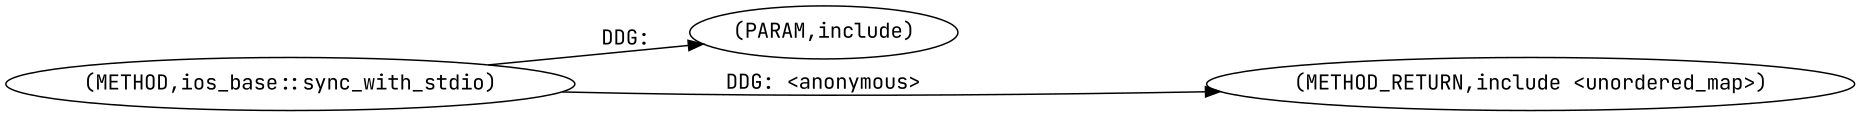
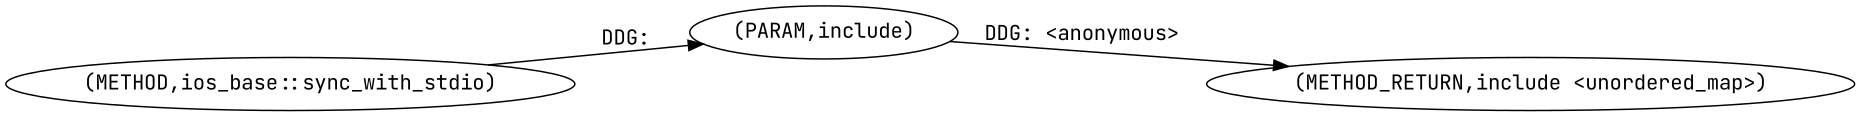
edge "(METHOD,ios_base::sync_with_stdio)" -> "(METHOD_RETURN,include <unordered_map>)": now "(PARAM,include)" -> "(METHOD_RETURN,include <unordered_map>)"
